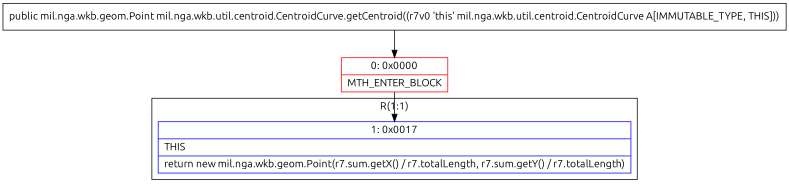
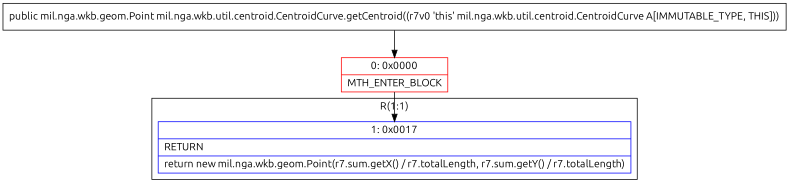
node "1: 0x0017": text "THIS" -> "RETURN"
